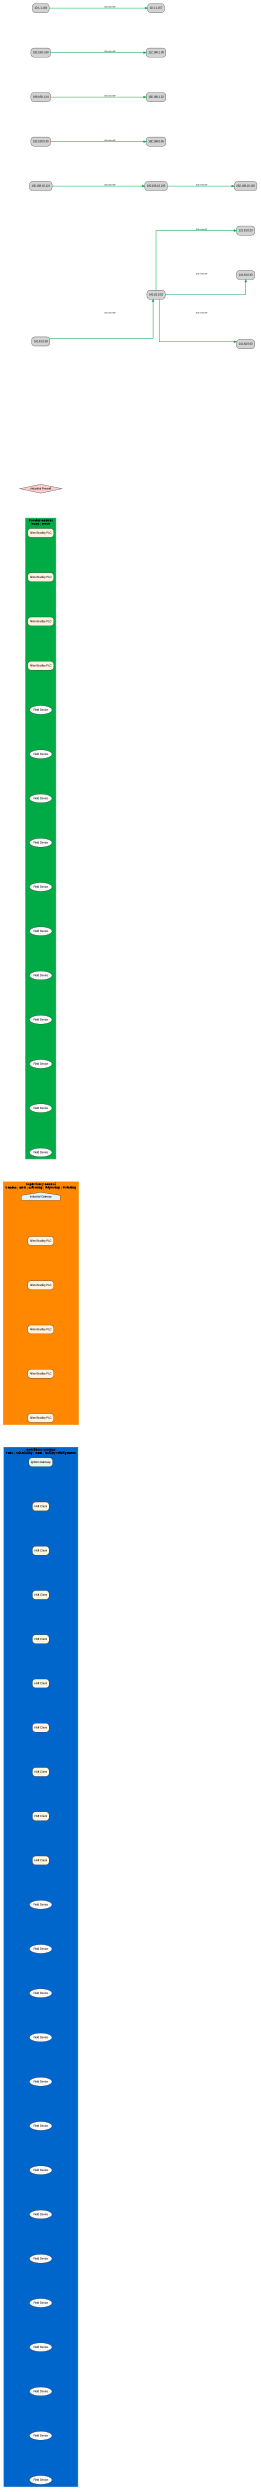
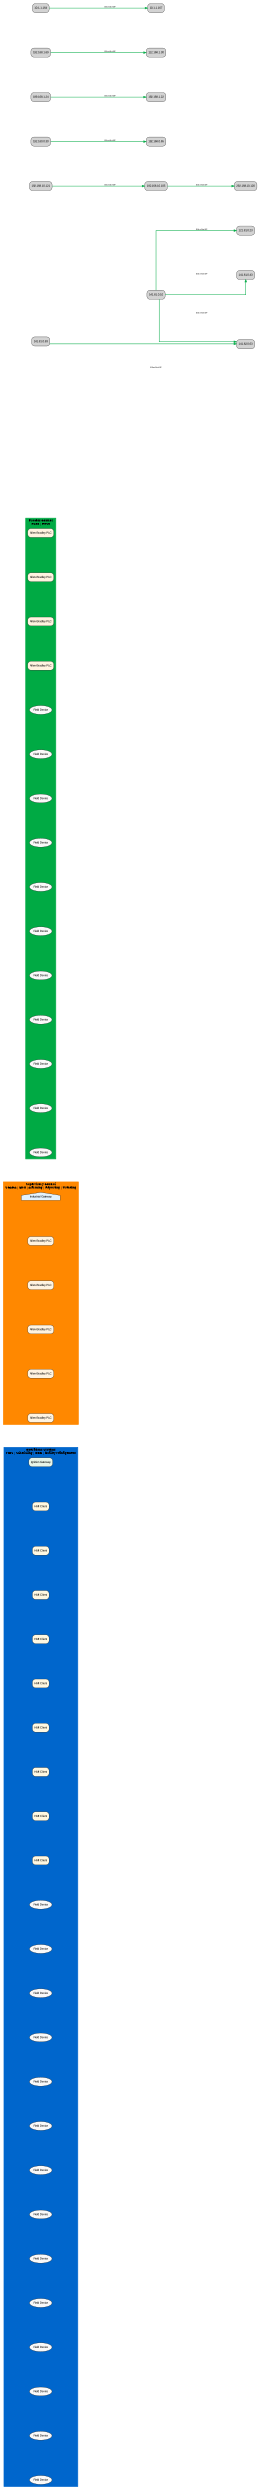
edge "141.81.0.83" -> "141.81.0.10": now "141.81.0.83" -> "141.82.0.63"
node "Industrial Firewall": removed
